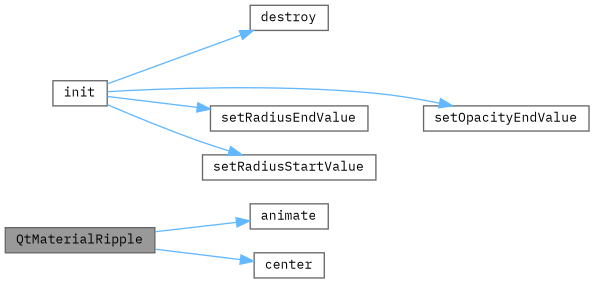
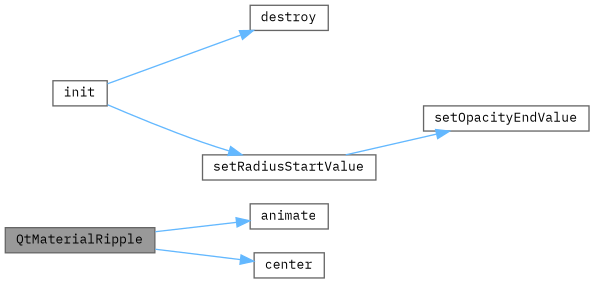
edge "init" -> "setOpacityEndValue": now "setRadiusStartValue" -> "setOpacityEndValue"
node "setRadiusEndValue": removed
